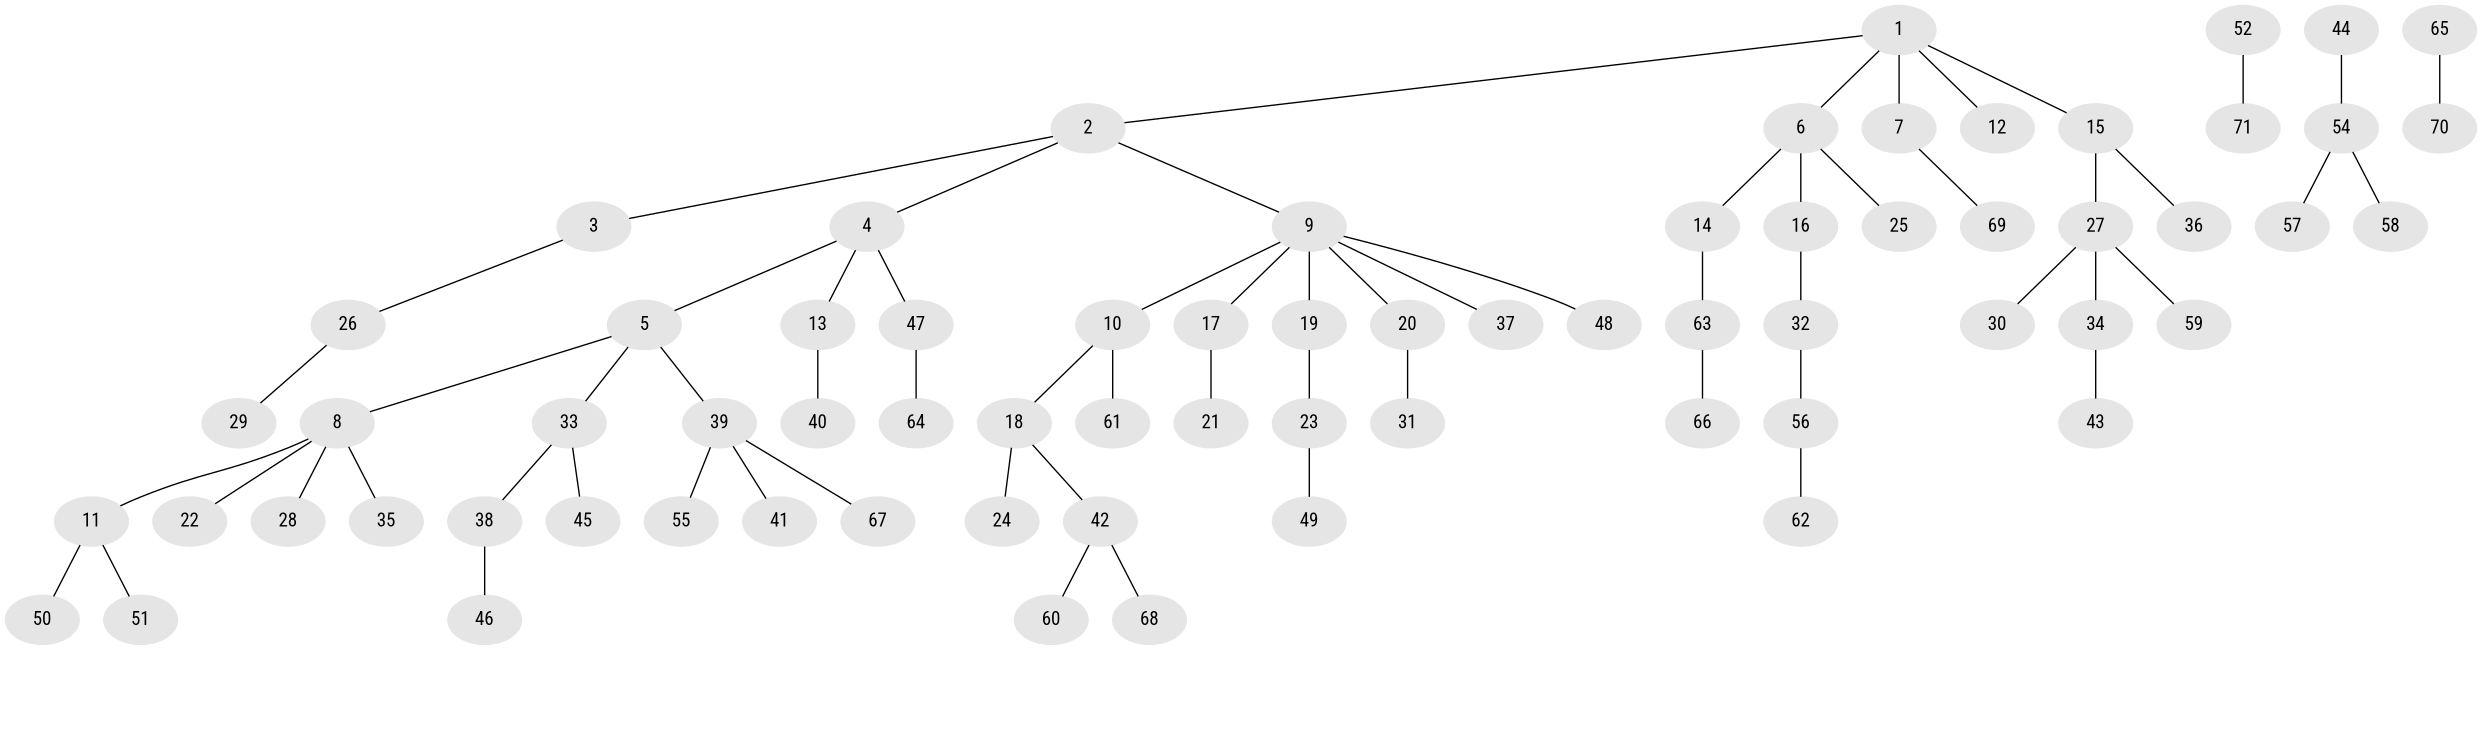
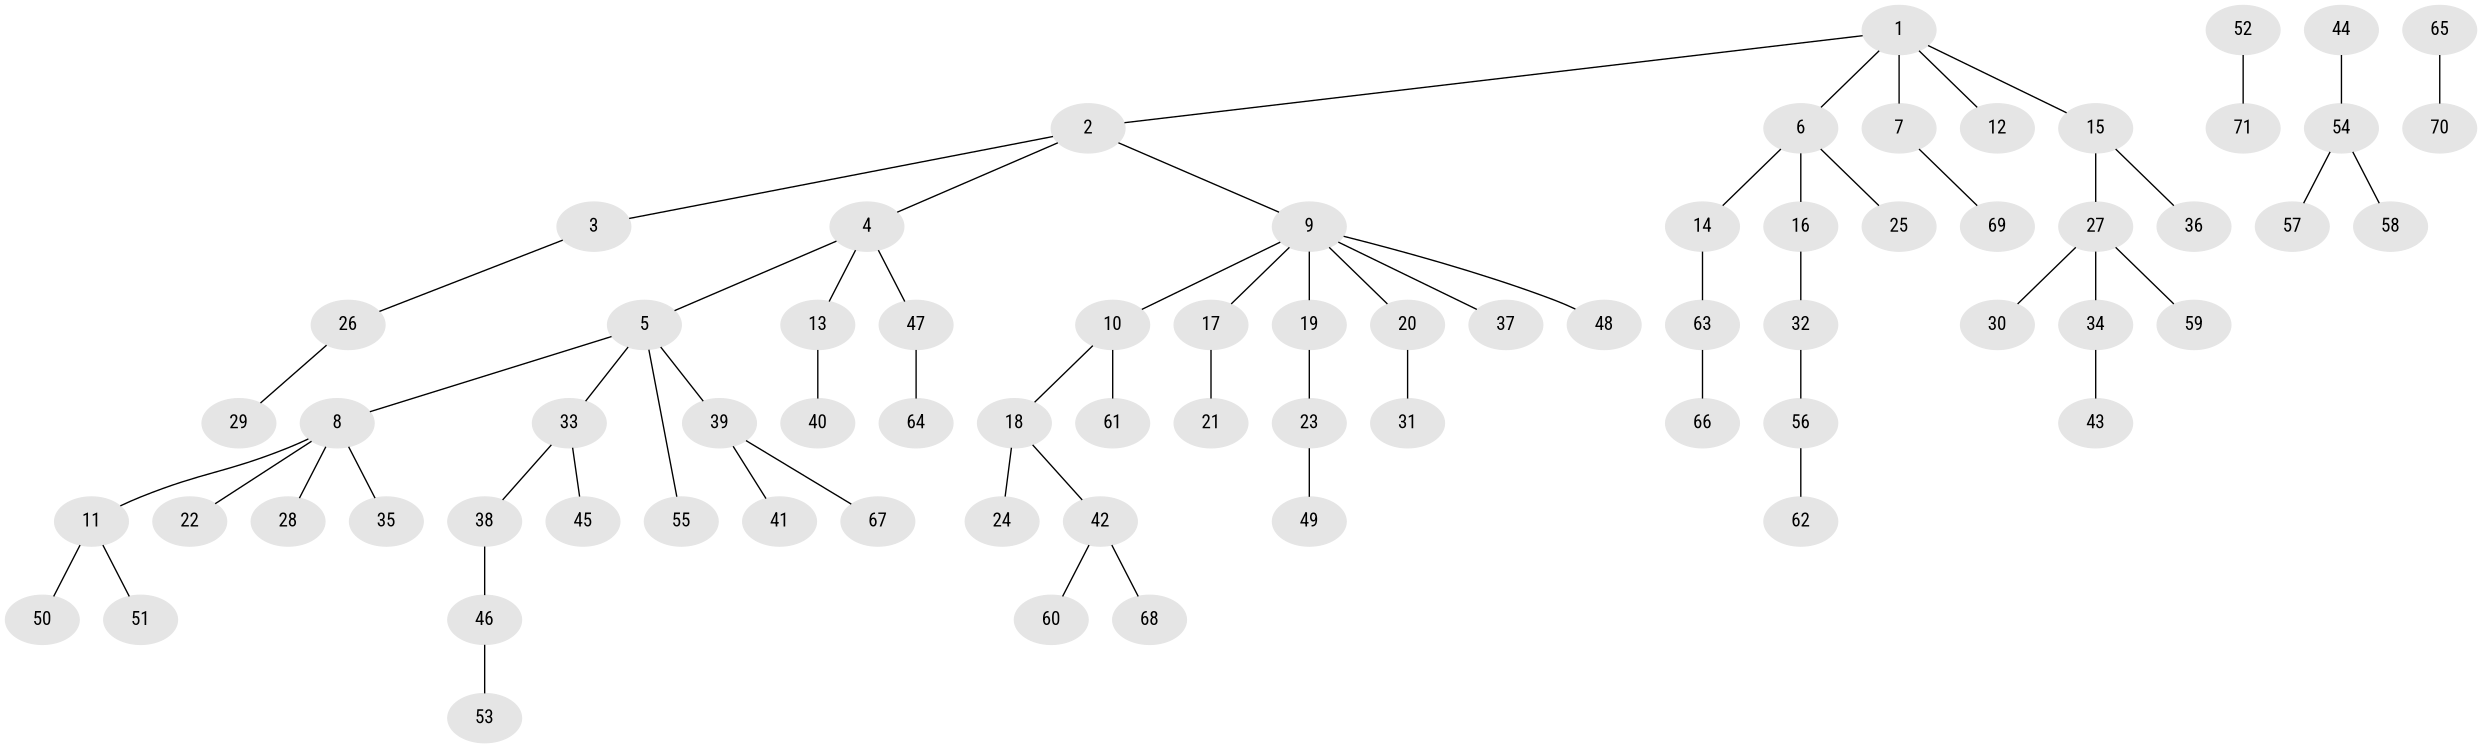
edge "39" -- "55": now "5" -- "55"
node "53": added
